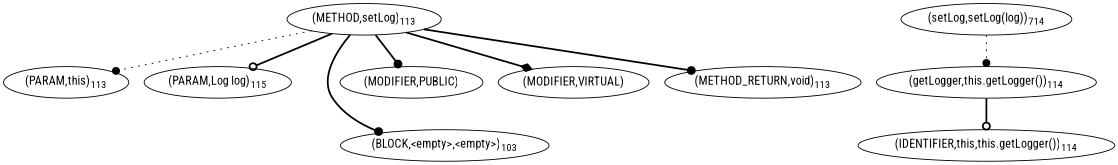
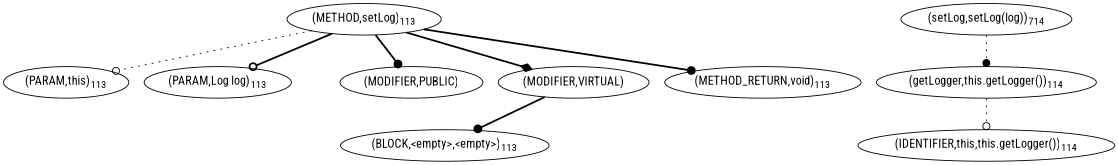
edge "(METHOD,setLog)" -> "(PARAM,this)": arrowhead dot -> odot
node "(PARAM,Log log)": text "115" -> "113"
edge "(METHOD,setLog)" -> "(BLOCK,<empty>,<empty>)": now "(MODIFIER,VIRTUAL)" -> "(BLOCK,<empty>,<empty>)"
edge "(getLogger,this.getLogger())" -> "(IDENTIFIER,this,this.getLogger())": style bold -> dotted
node "(BLOCK,<empty>,<empty>)": text "103" -> "113"
